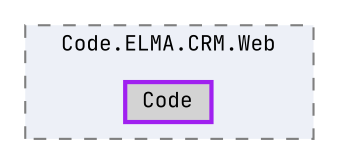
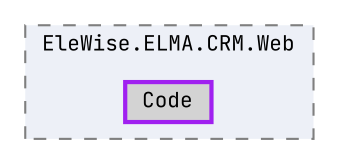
cluster "Code.ELMA.CRM.Web": label "Code.ELMA.CRM.Web" -> "EleWise.ELMA.CRM.Web"
